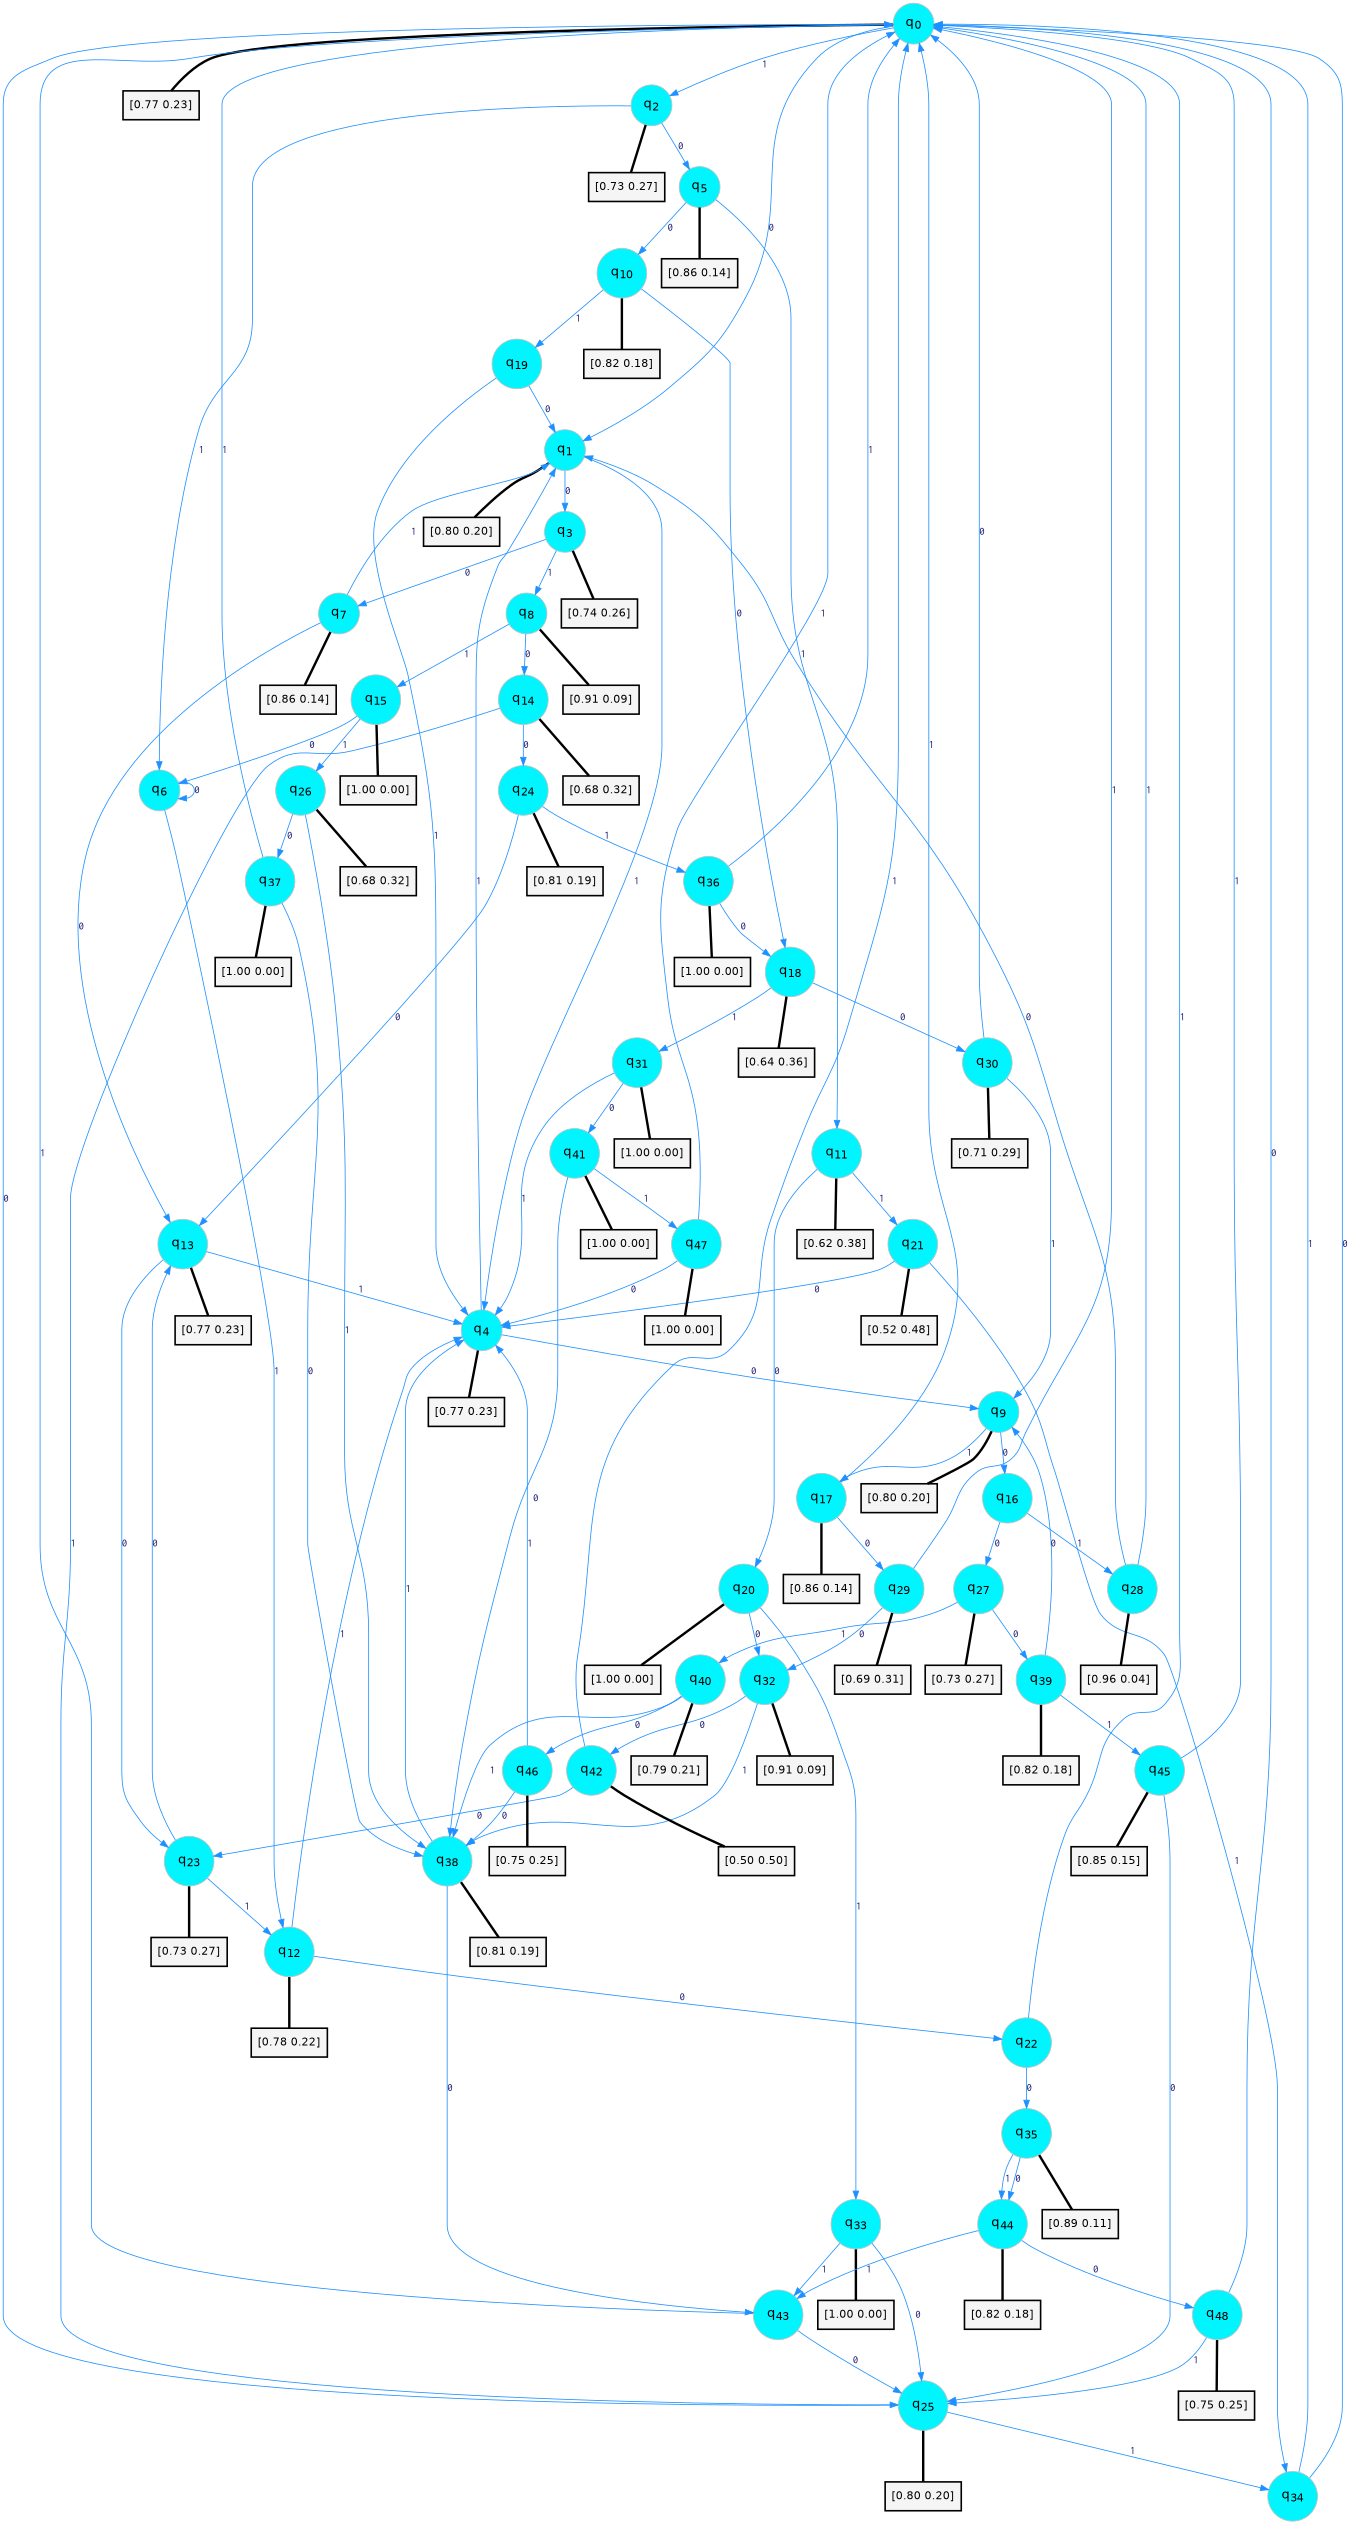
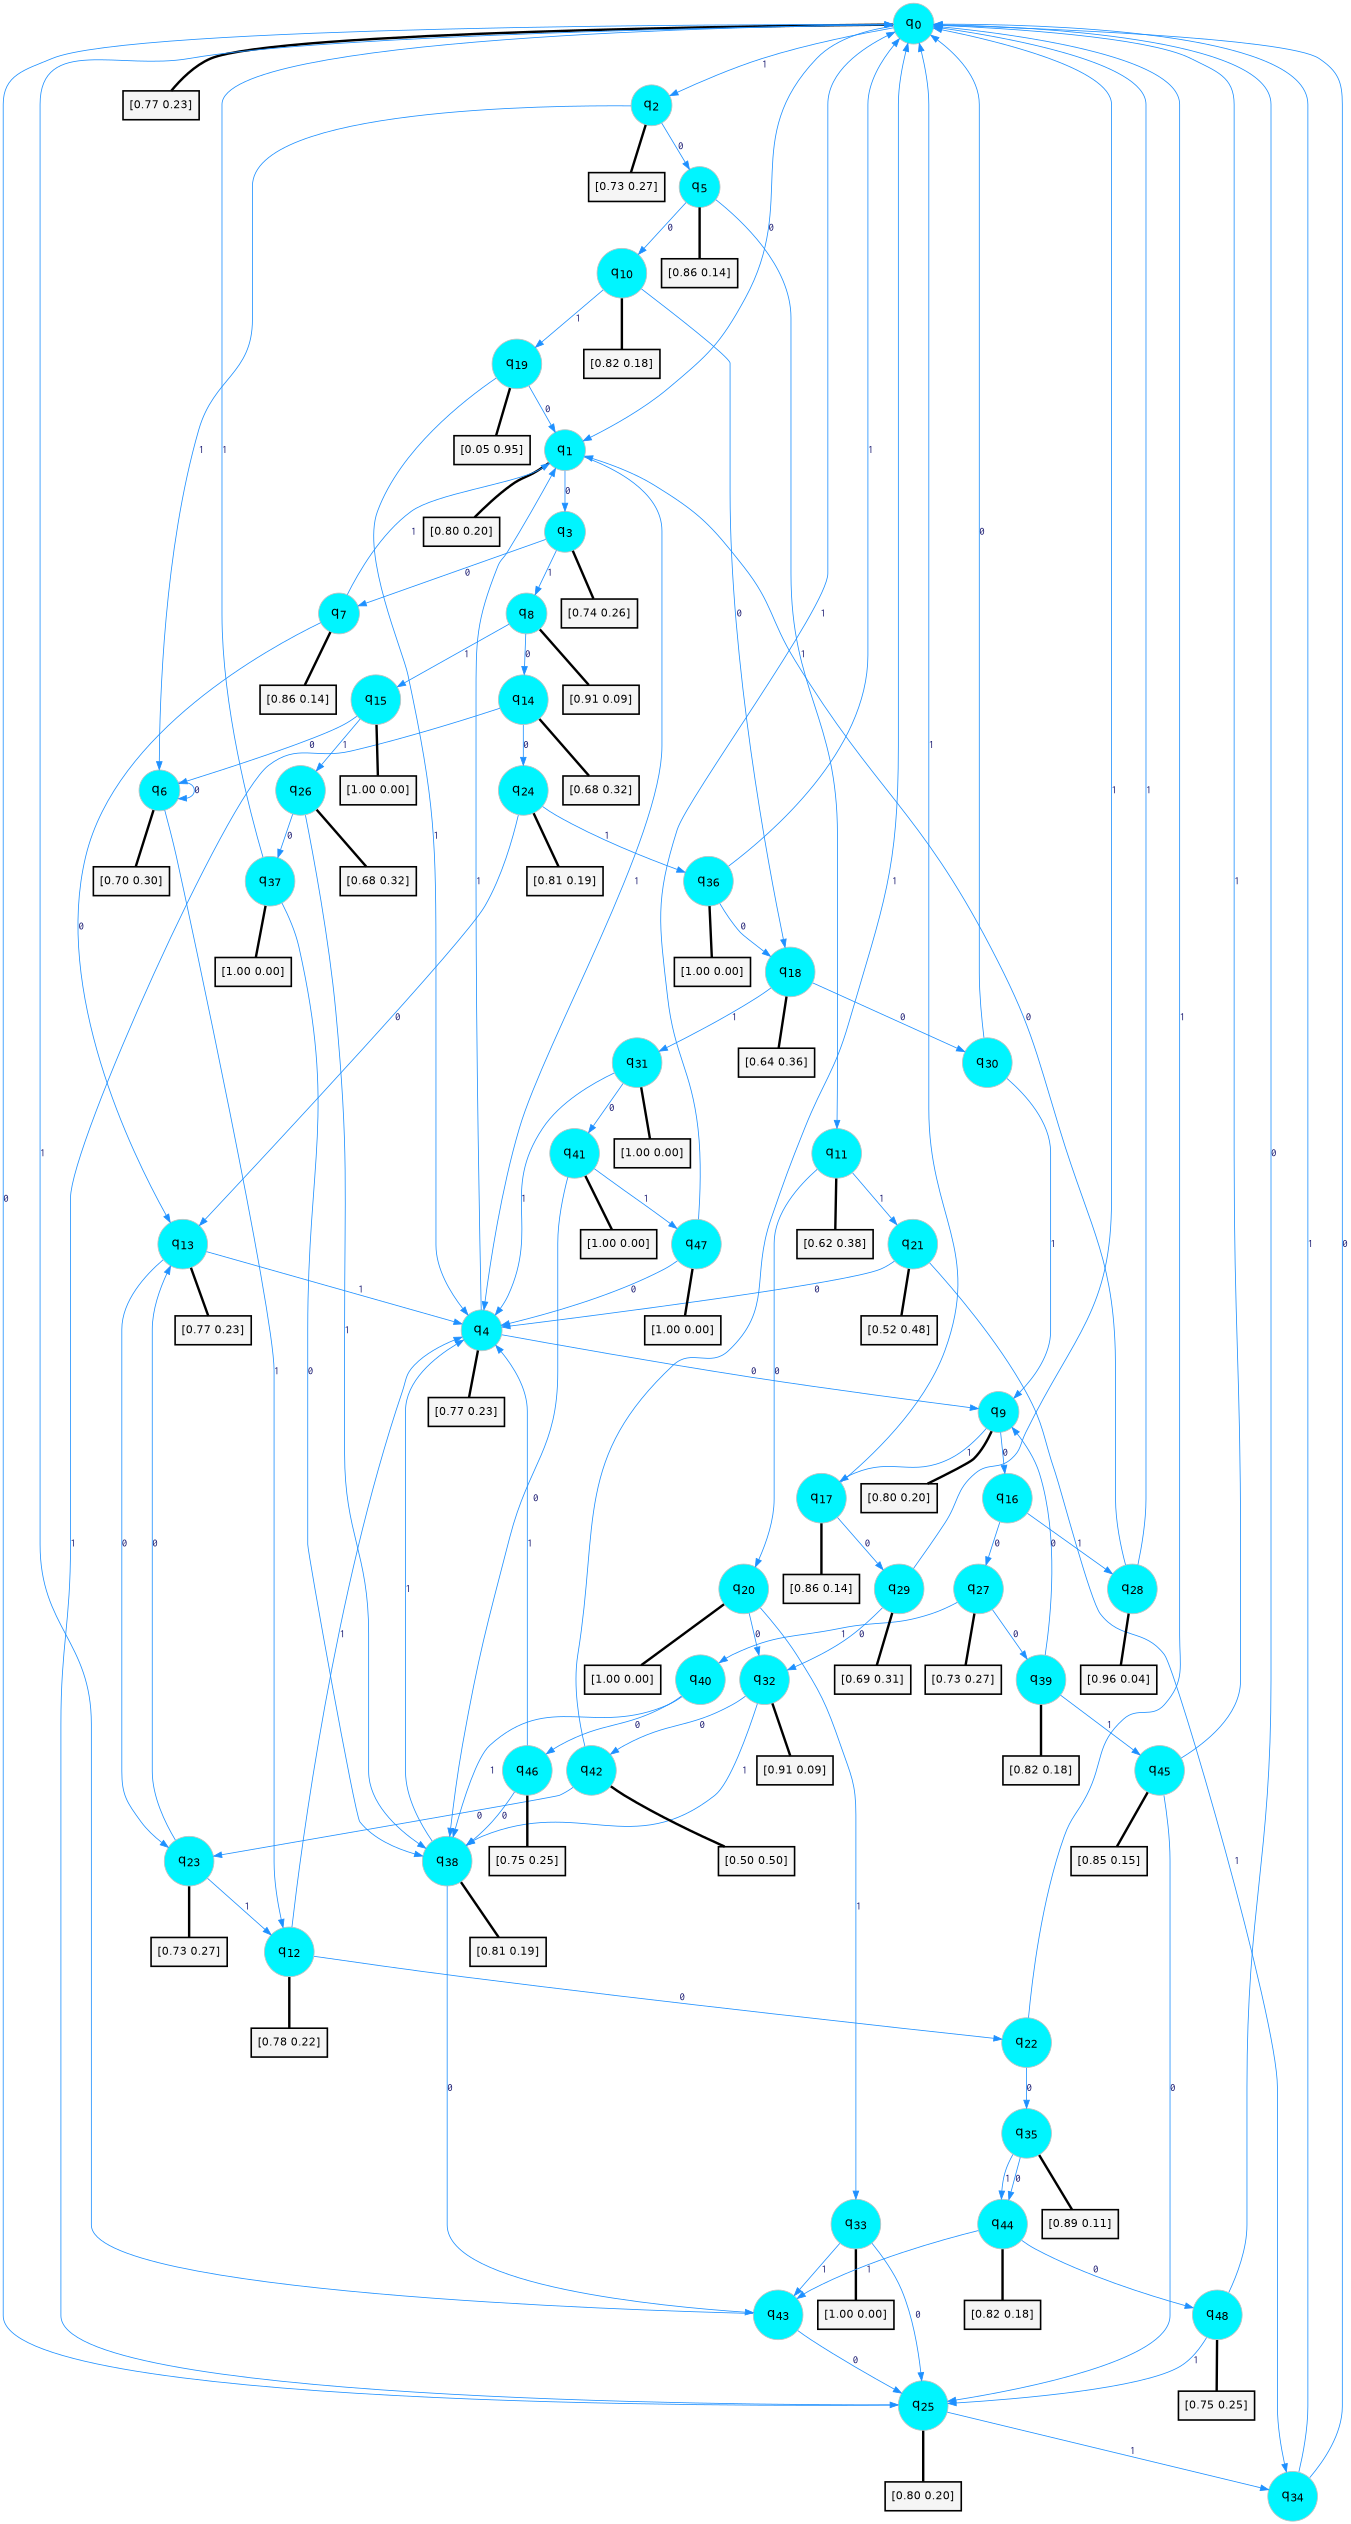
node "[0.05 0.95]": added
node "[0.70 0.30]": added
node "[0.71 0.29]": removed
node "[0.79 0.21]": removed
